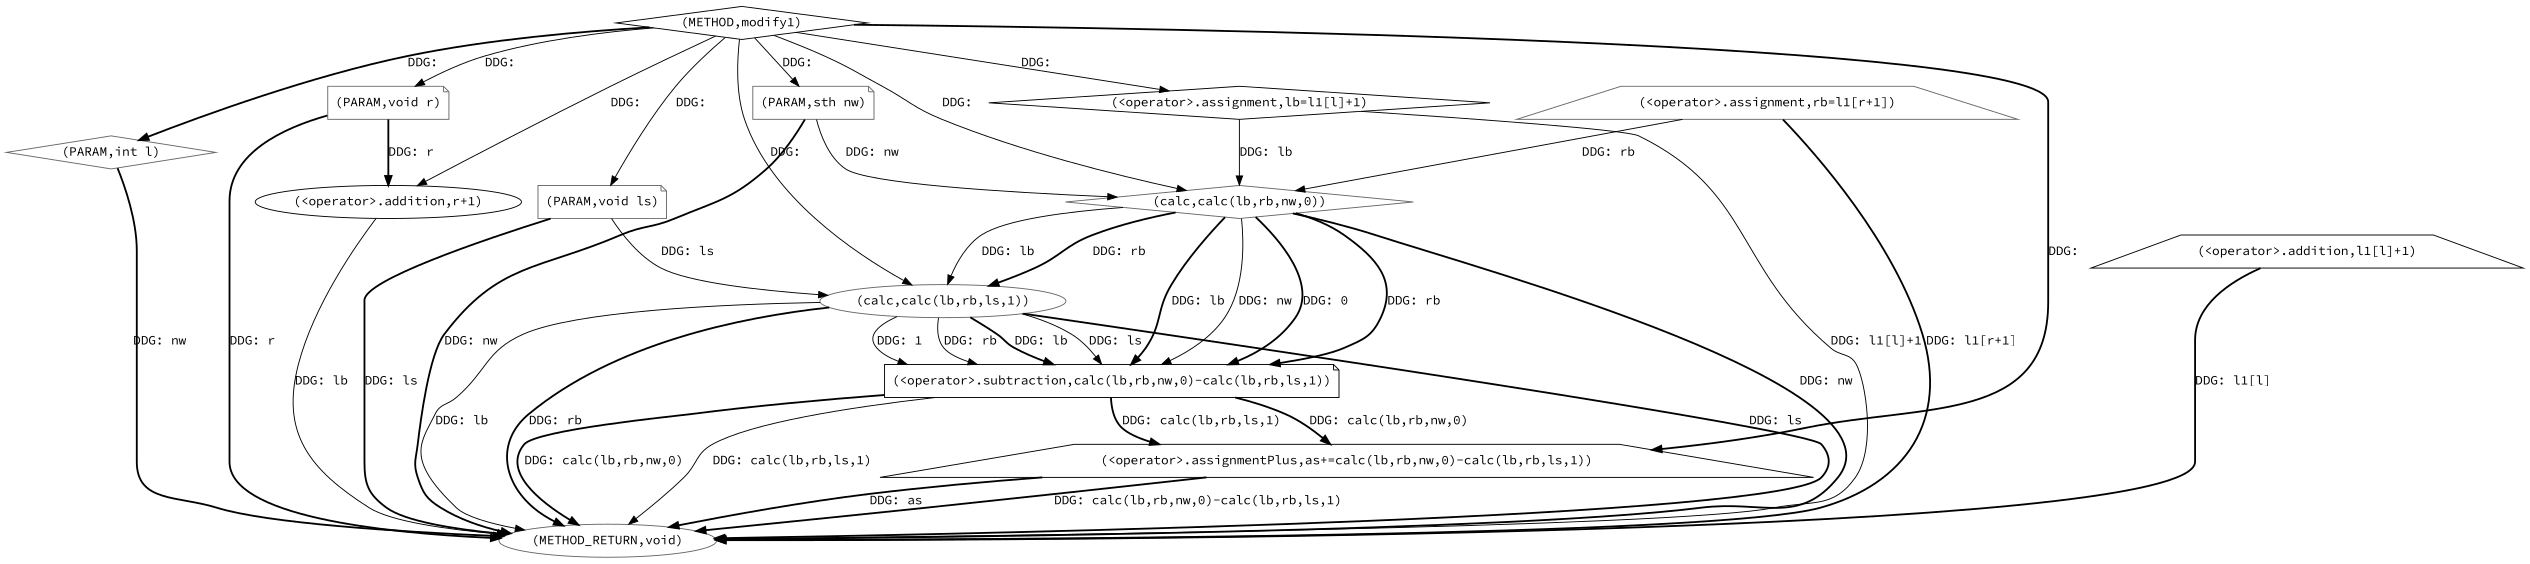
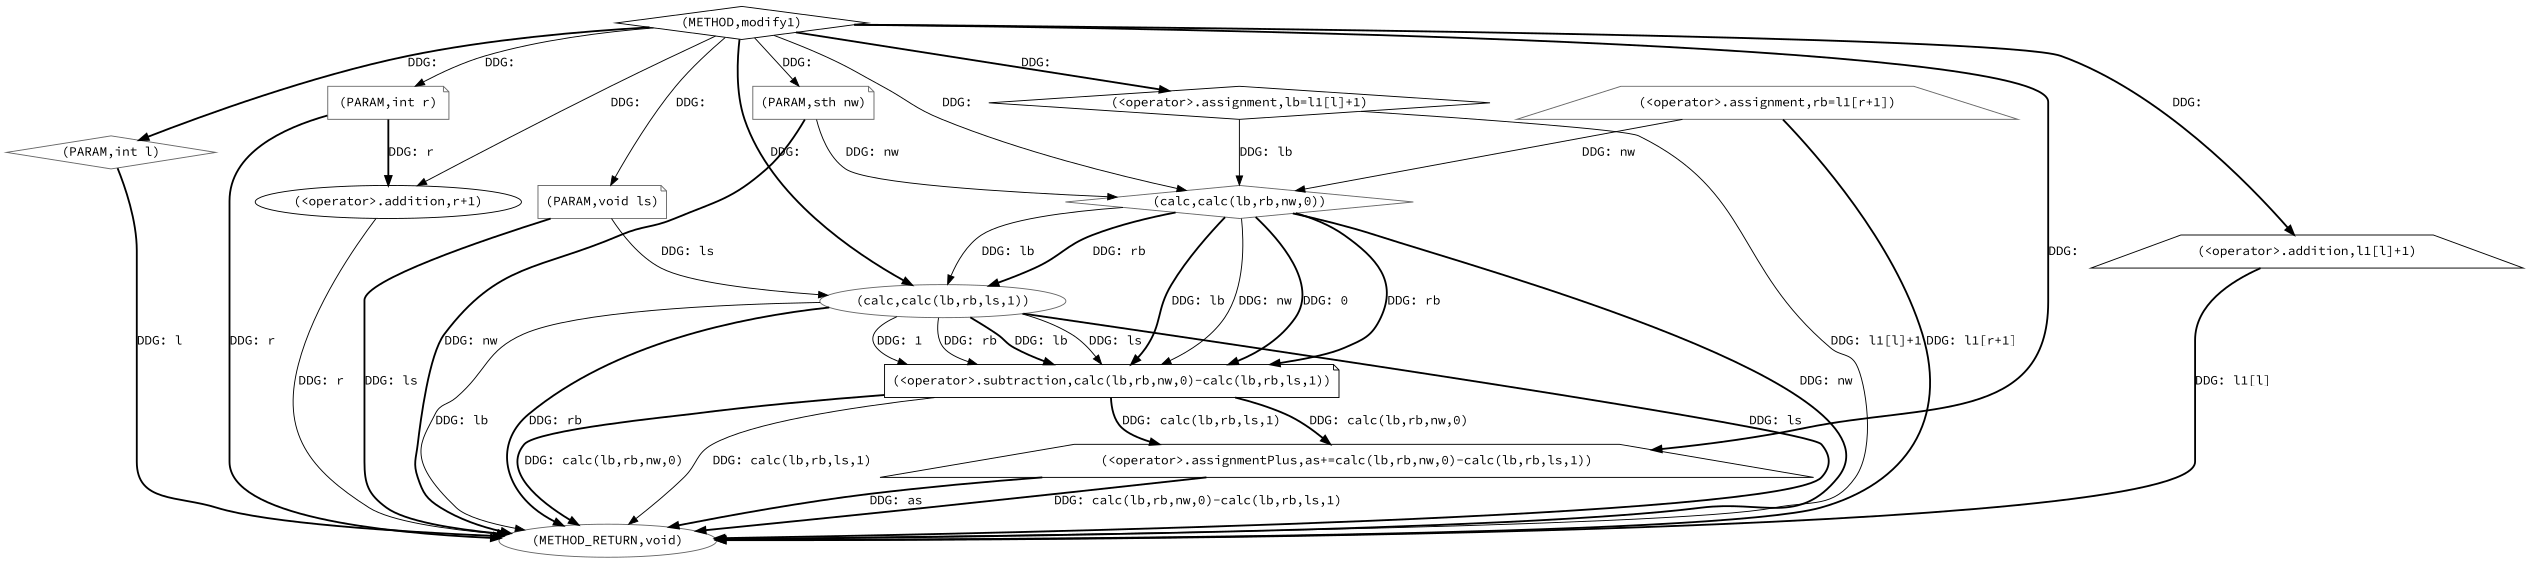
edge "(METHOD,modify1)" -> "(<operator>.addition,l1[l]+1)": added, label "DDG:"
edge "(METHOD,modify1)" -> "(<operator>.assignment,lb=l1[l]+1)": style solid -> bold
node "(PARAM,void r)": label "(PARAM,void r)" -> "(PARAM,int r)"
edge "(<operator>.assignment,rb=l1[r+1])" -> "(calc,calc(lb,rb,nw,0))": label "DDG: rb" -> "DDG: nw"
edge "(METHOD,modify1)" -> "(calc,calc(lb,rb,ls,1))": style solid -> bold
edge "(PARAM,int l)" -> "(METHOD_RETURN,void)": label "DDG: nw" -> "DDG: l"
edge "(<operator>.addition,r+1)" -> "(METHOD_RETURN,void)": label "DDG: lb" -> "DDG: r"
